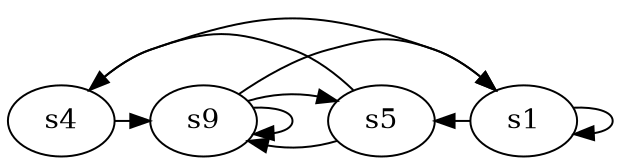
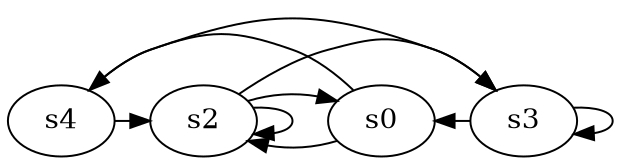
node "s9": label "s9" -> "s2"
node "s5": label "s5" -> "s0"
node "s1": label "s1" -> "s3"
